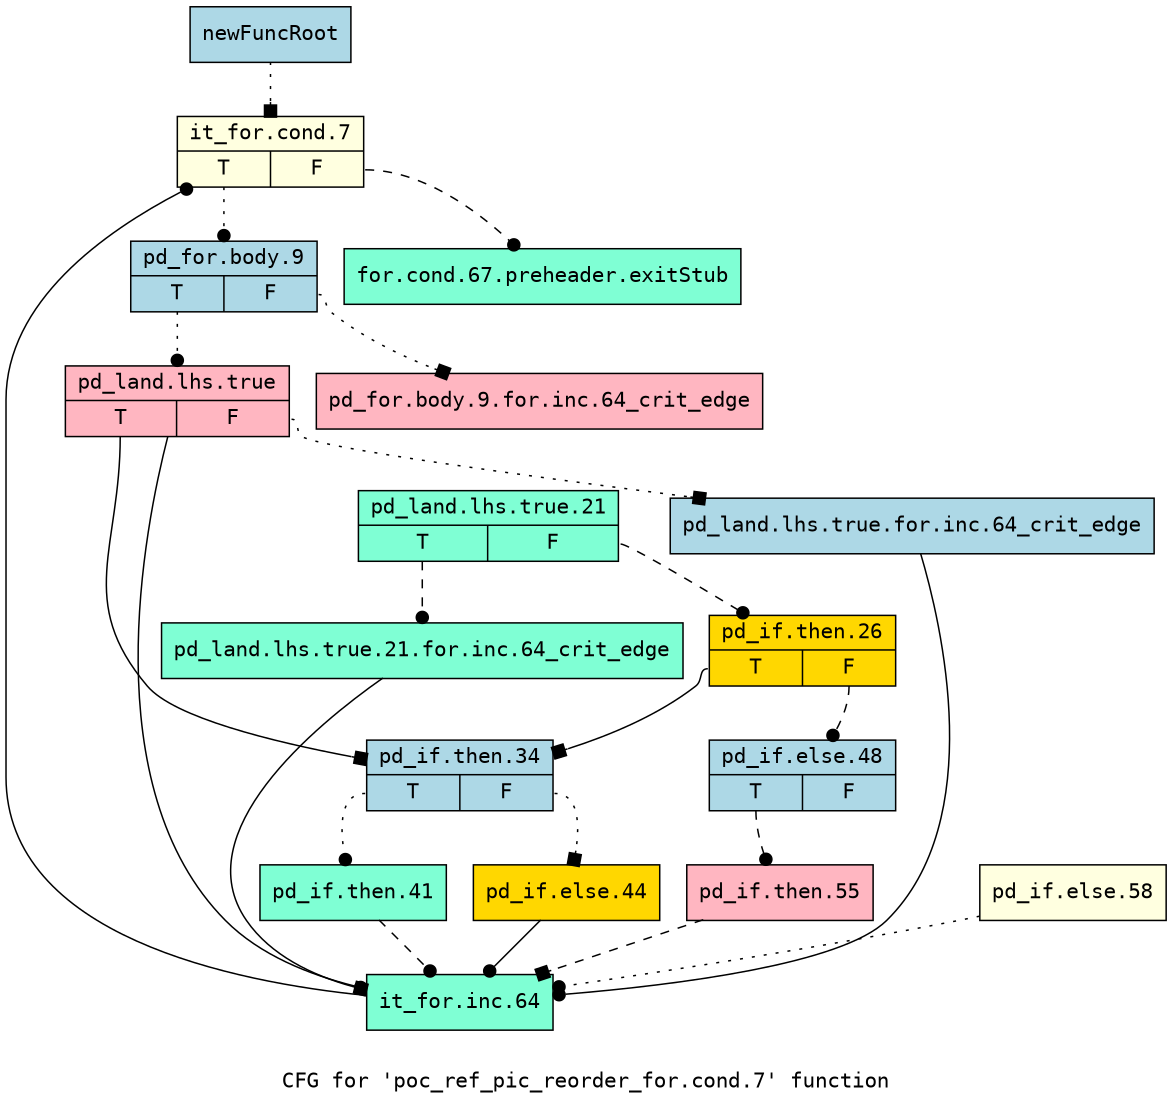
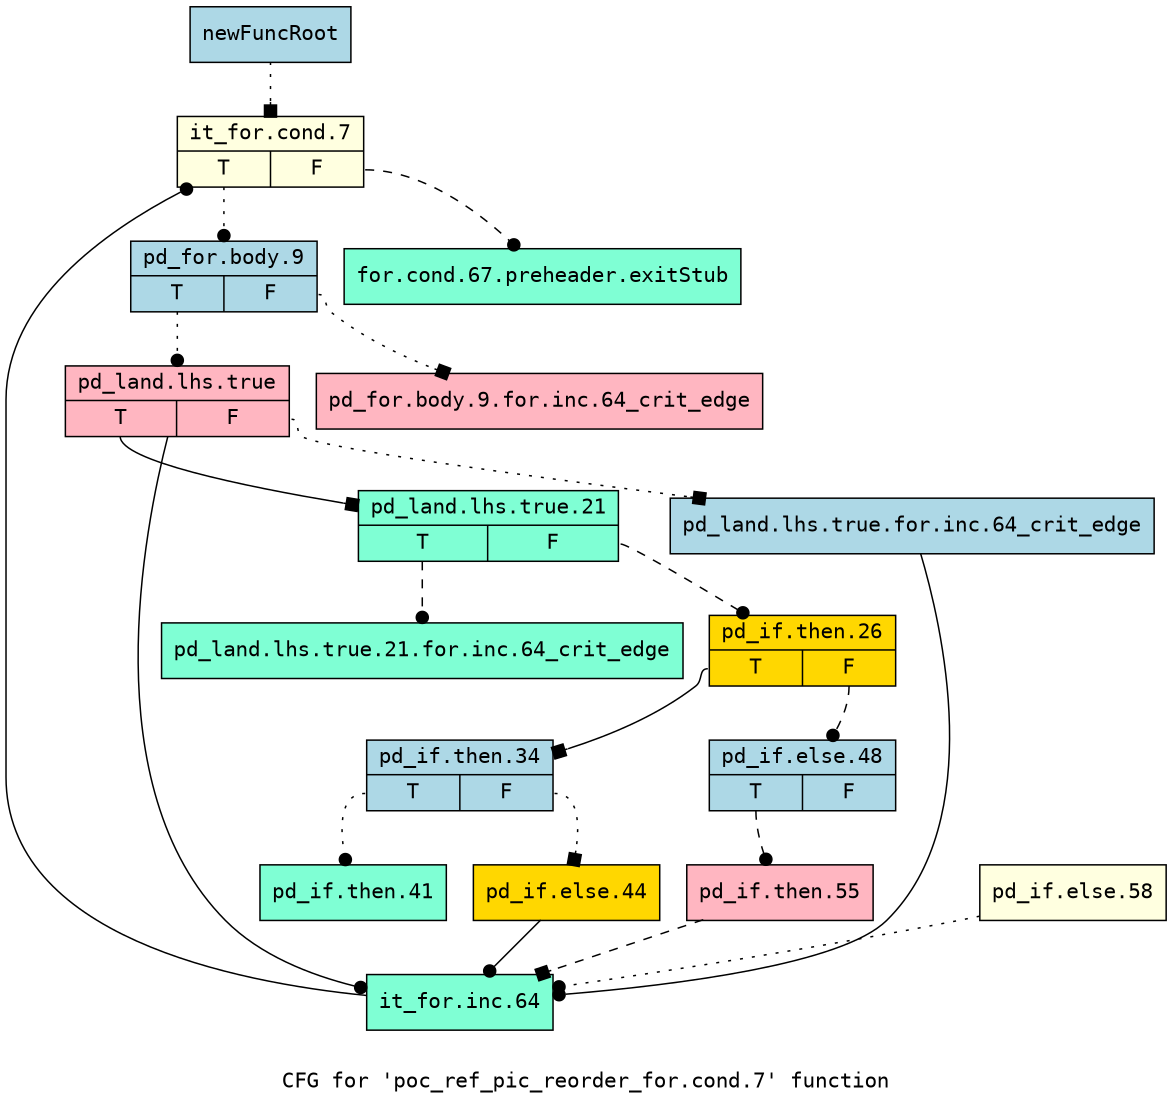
edge "pd_land.lhs.true" -> "pd_if.then.34": now "pd_land.lhs.true" -> "pd_land.lhs.true.21"
edge "pd_land.lhs.true.21.for.inc.64_crit_edge" -> "it_for.inc.64": removed
edge "pd_if.then.41" -> "it_for.inc.64": removed
